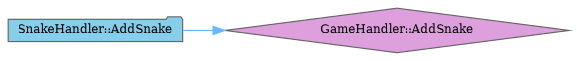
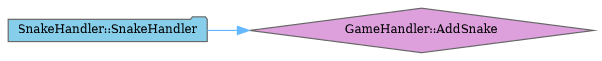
node "SnakeHandler::AddSnake": label "SnakeHandler::AddSnake" -> "SnakeHandler::SnakeHandler"
